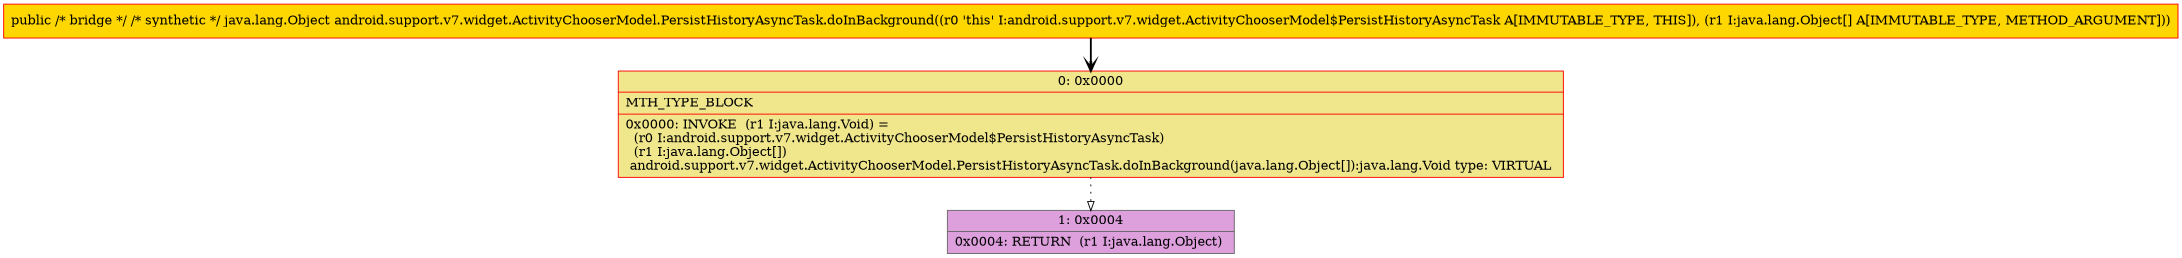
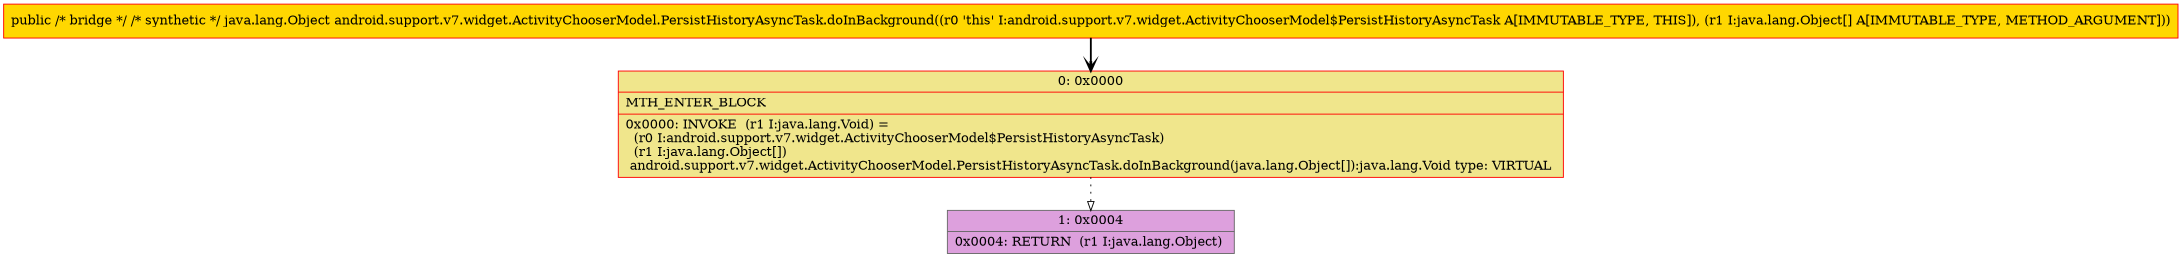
node "0: 0x0000": text "MTH_TYPE_BLOCK" -> "MTH_ENTER_BLOCK"
